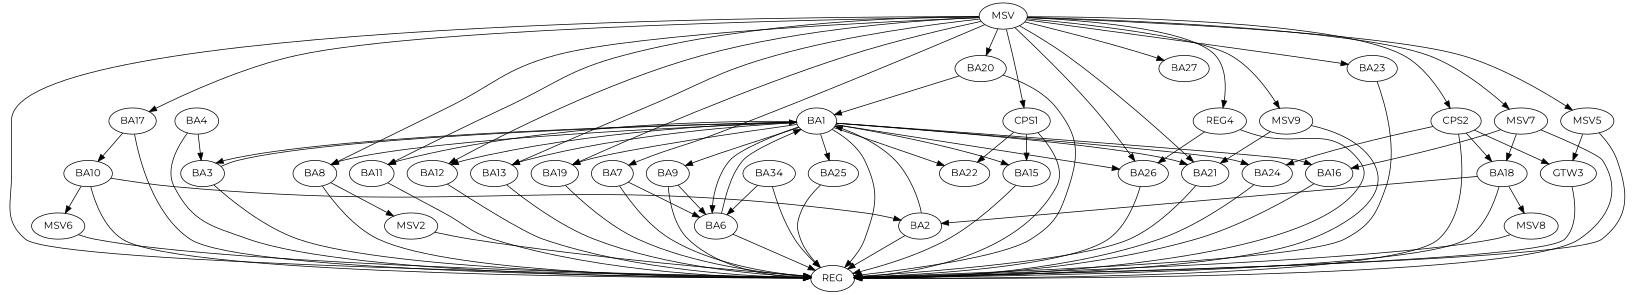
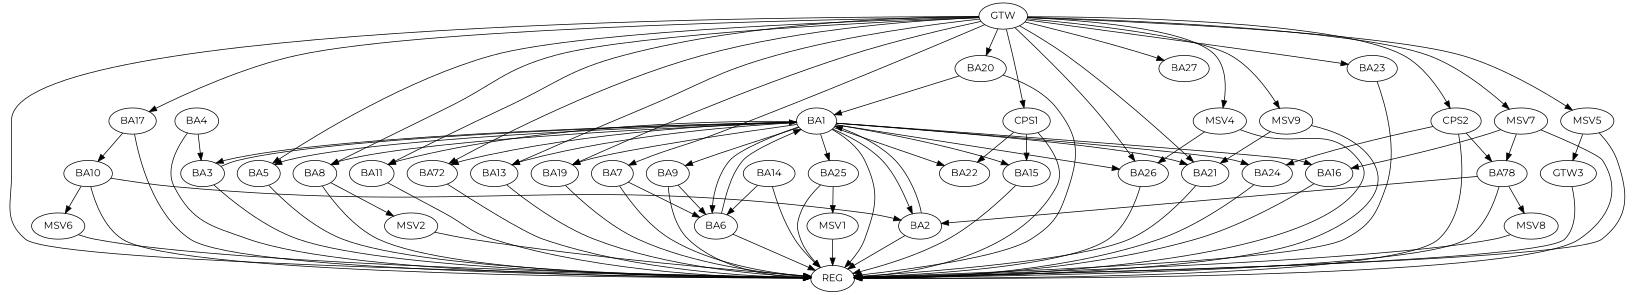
node "MSV": label "MSV" -> "GTW"
node "REG4": label "REG4" -> "MSV4"
edge "CPS2" -> "GTW3": removed
edge "BA1" -> "BA2": added
node "BA5": added
node "BA12": label "BA12" -> "BA72"
node "BA34": label "BA34" -> "BA14"
node "BA18": label "BA18" -> "BA78"
node "MSV1": added
